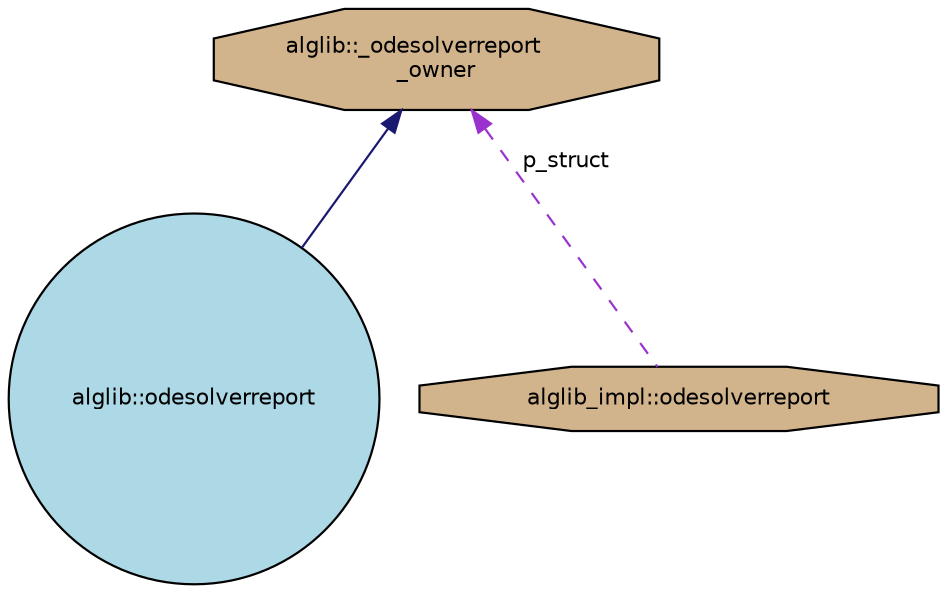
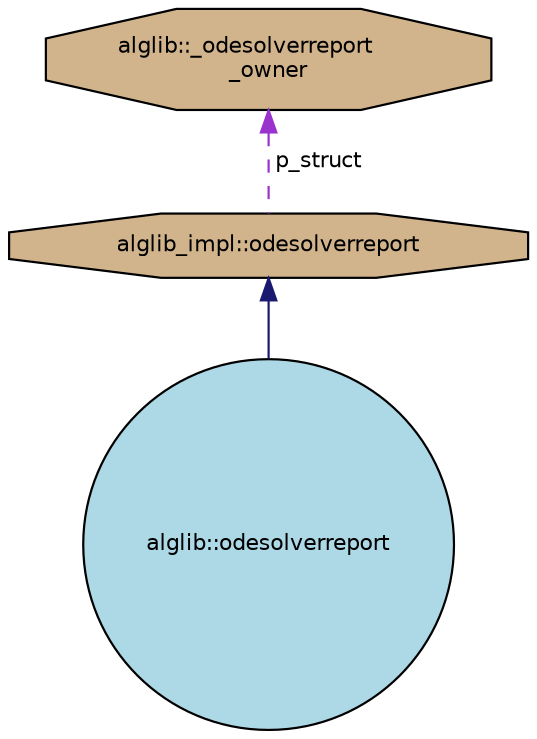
edge "alglib::odesolverreport" -> "alglib::_odesolverreport _owner": now "alglib::odesolverreport" -> "alglib_impl::odesolverreport"
